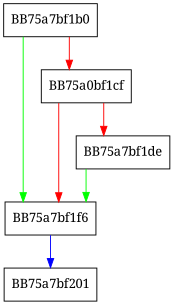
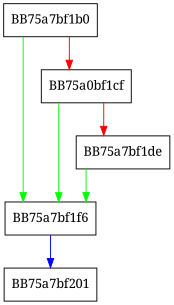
edge "BB75a0bf1cf" -> "BB75a7bf1f6": color red -> green
